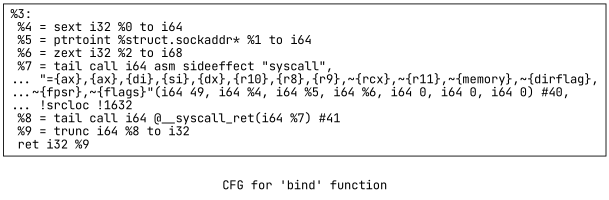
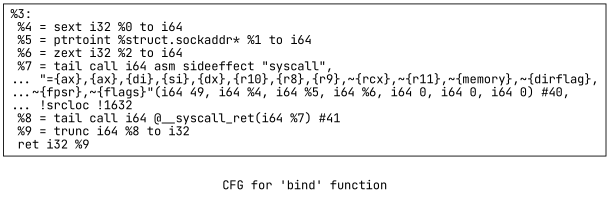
node "%3:": text "%6 = zext i32 %2 to i68" -> "%6 = zext i32 %2 to i64"
